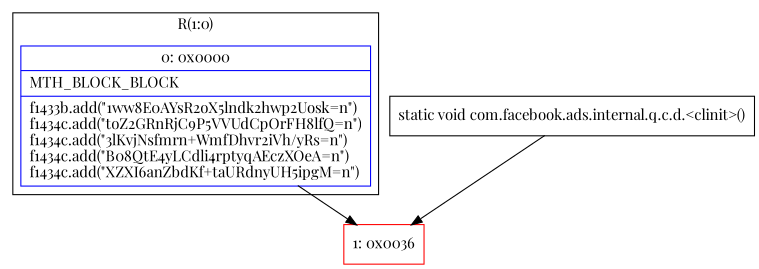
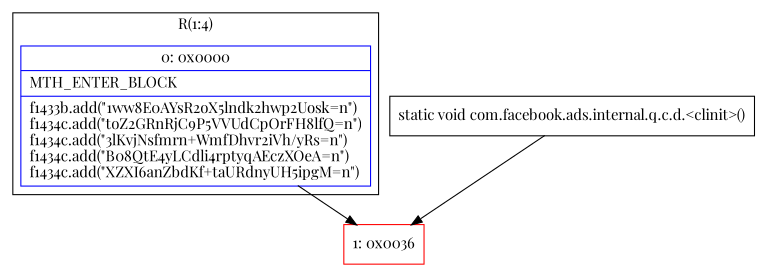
cluster "R(1:0)": label "R(1:0)" -> "R(1:4)"
node "0: 0x0000": text "MTH_BLOCK_BLOCK" -> "MTH_ENTER_BLOCK"
